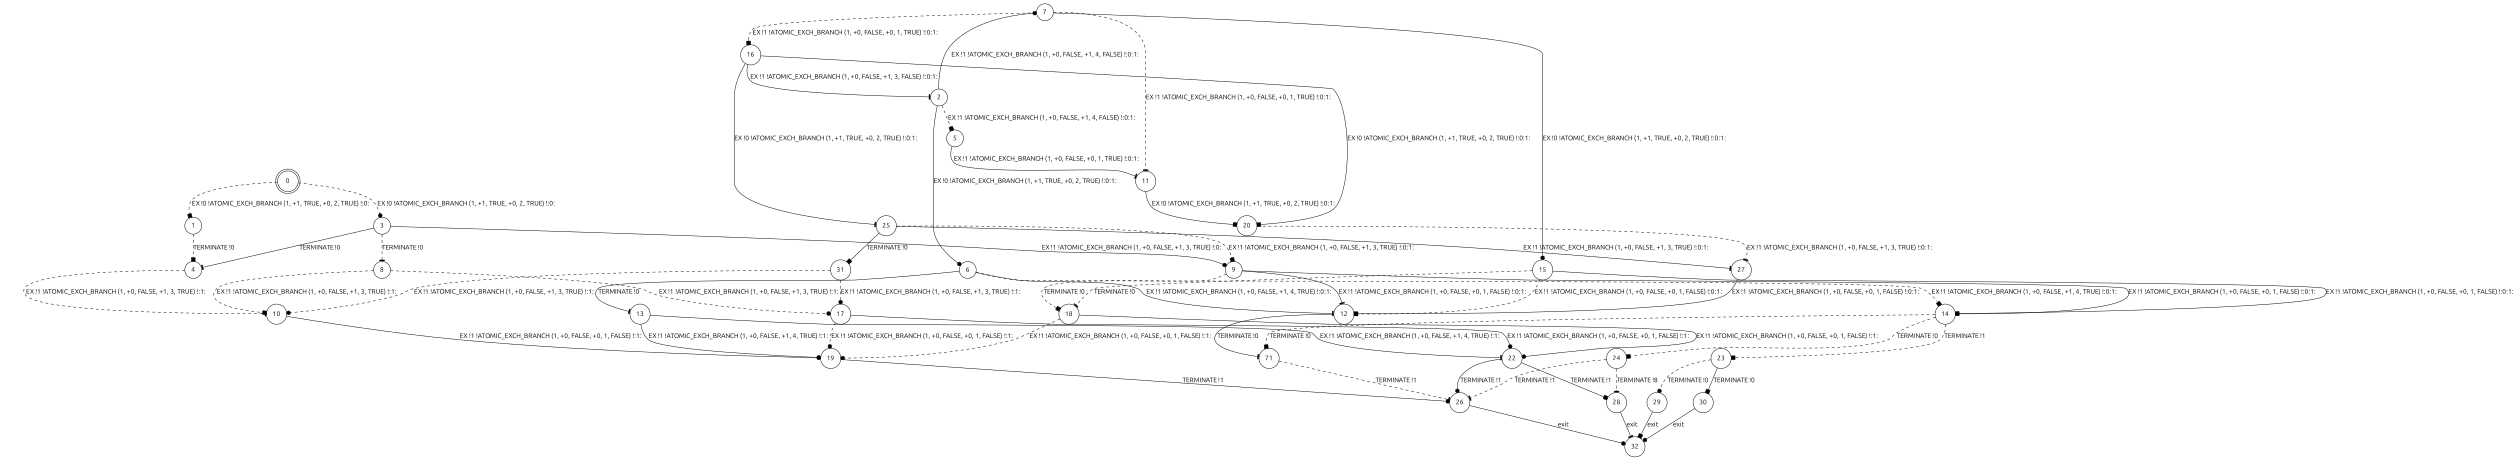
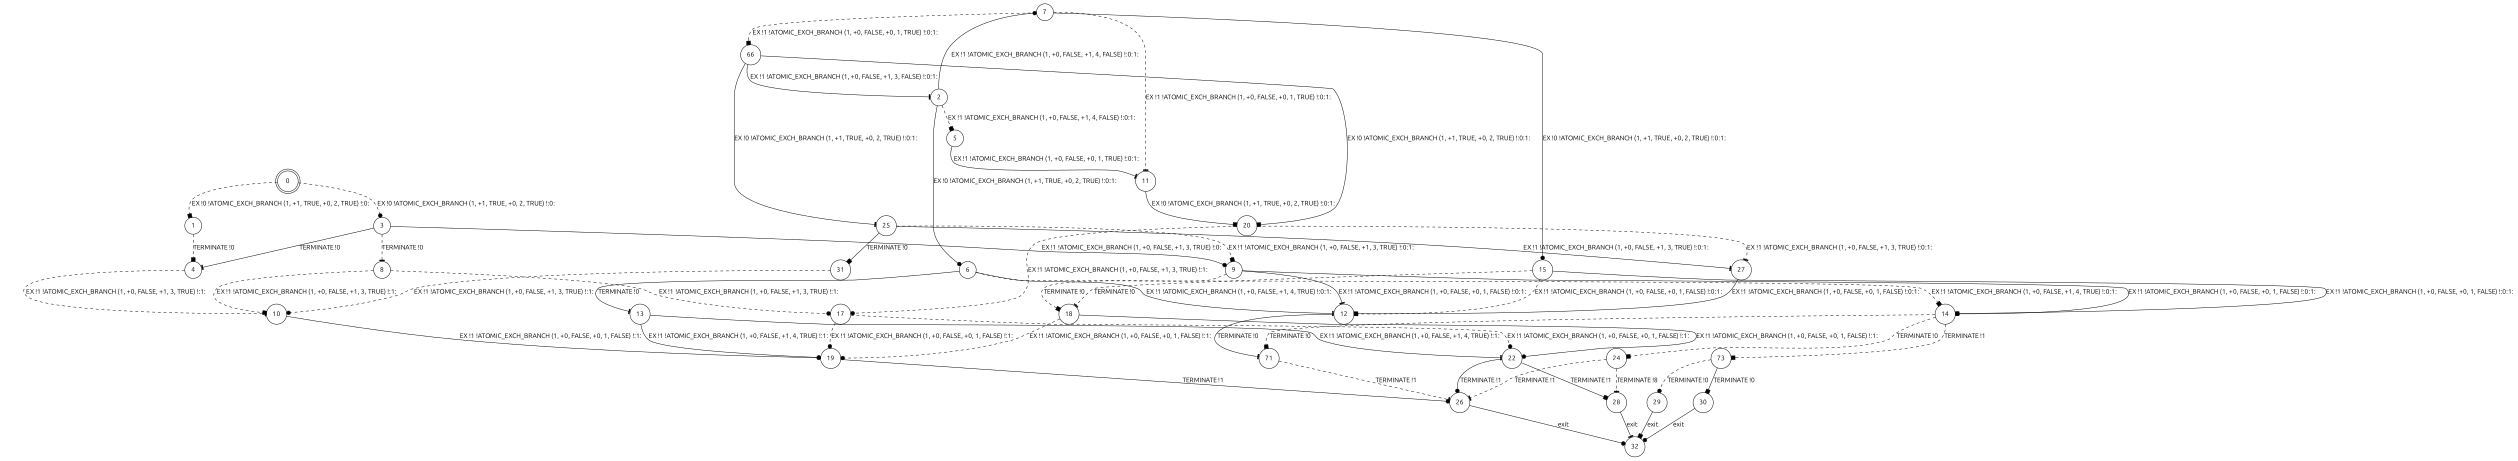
node "16": label "16" -> "66"
edge "31" -> "17": now "20" -> "17"
edge "17" -> "22": style solid -> dashed
node "23": label "23" -> "73"
